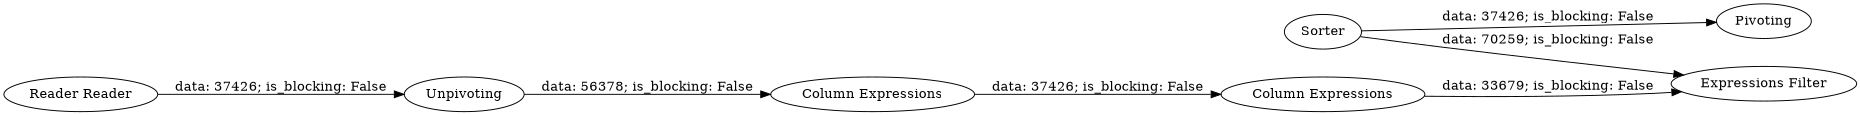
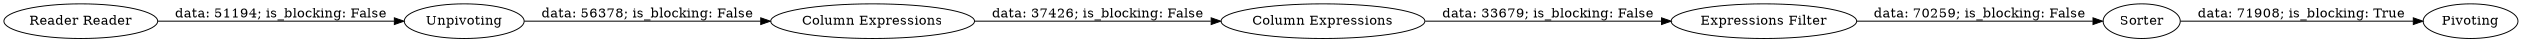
edge "Sorter" -> "Pivoting": label "data: 37426; is_blocking: False" -> "data: 71908; is_blocking: True"
edge "Sorter" -> "Expressions Filter": reversed
edge "Reader Reader" -> "Unpivoting": label "data: 37426; is_blocking: False" -> "data: 51194; is_blocking: False"
